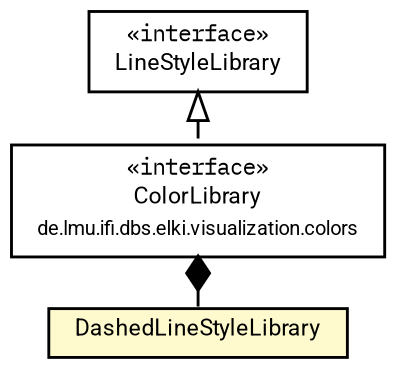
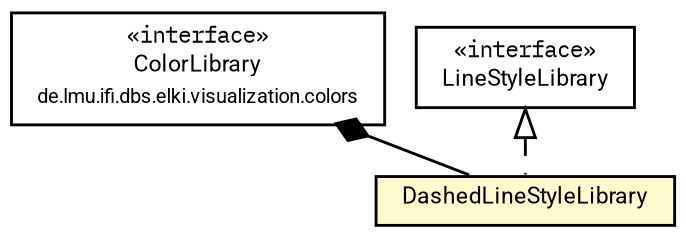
edge "ColorLibrary" -> "LineStyleLibrary": now "DashedLineStyleLibrary" -> "LineStyleLibrary"
